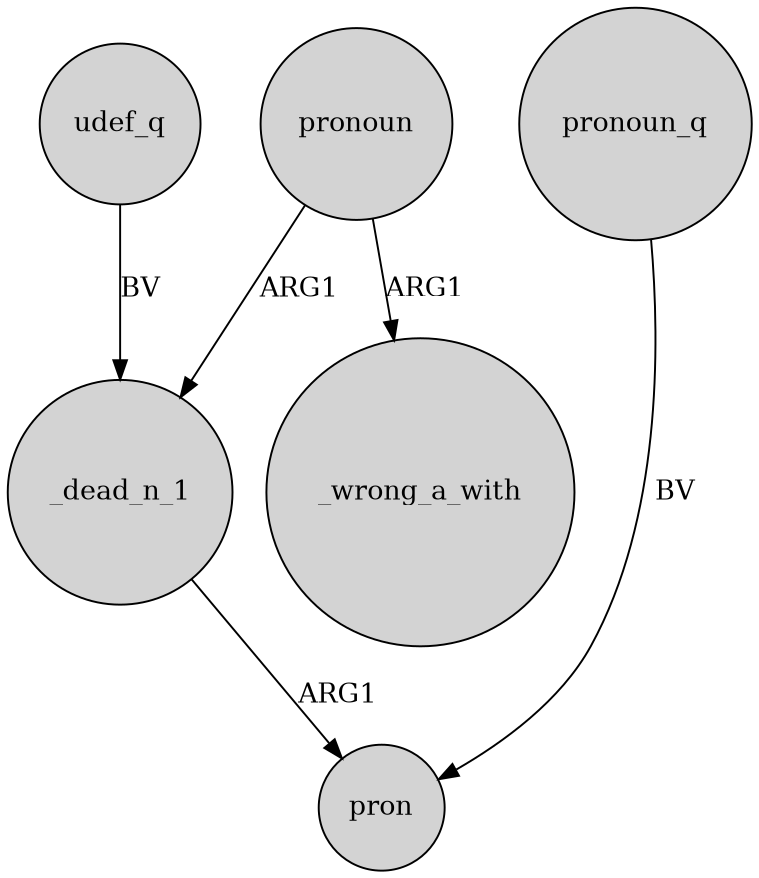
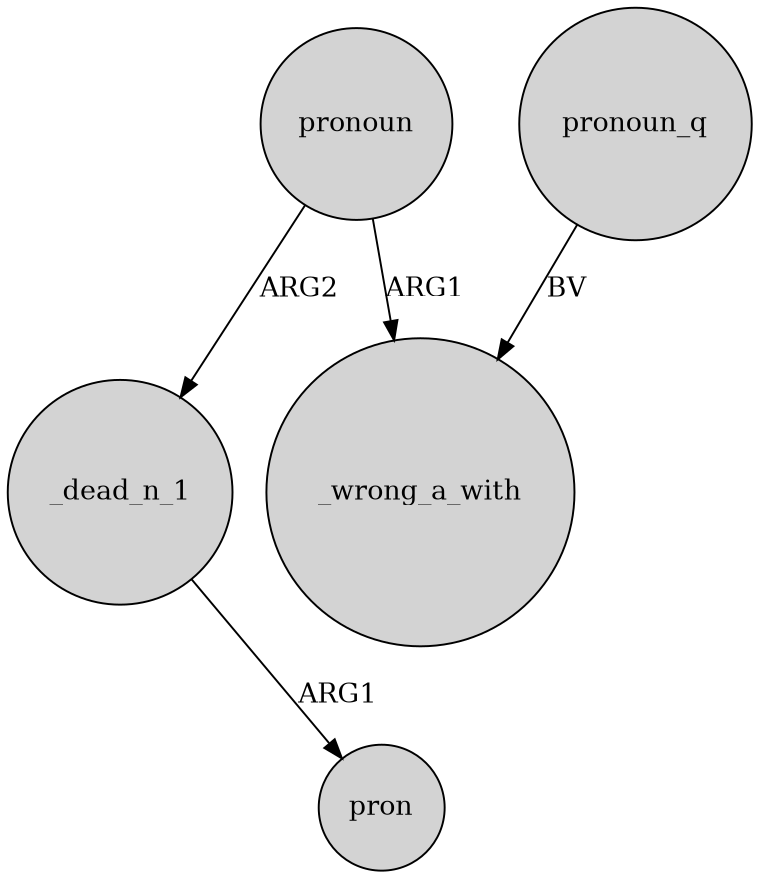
node "udef_q": removed
edge "pronoun" -> "_dead_n_1": label "ARG1" -> "ARG2"
edge "pronoun_q" -> "pron": now "pronoun_q" -> "_wrong_a_with"
